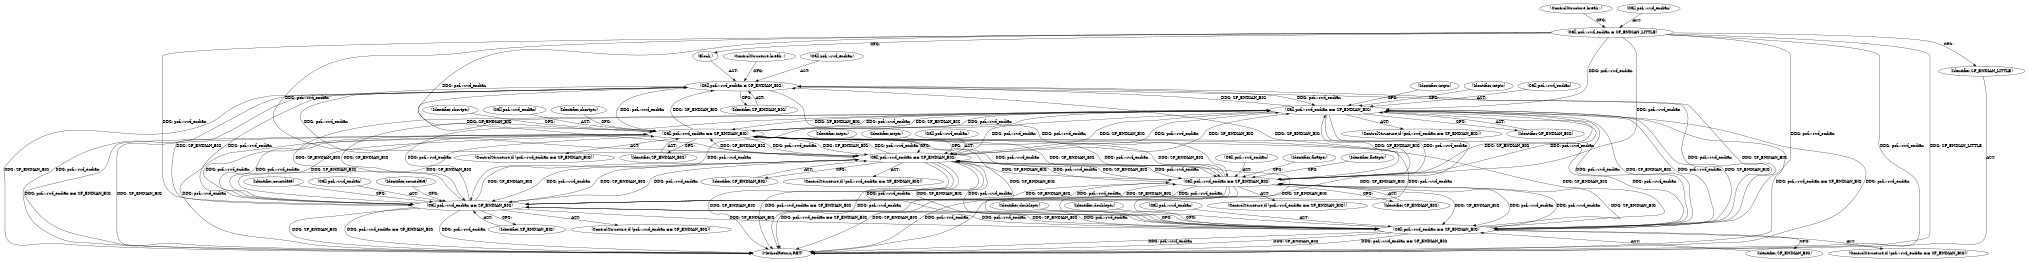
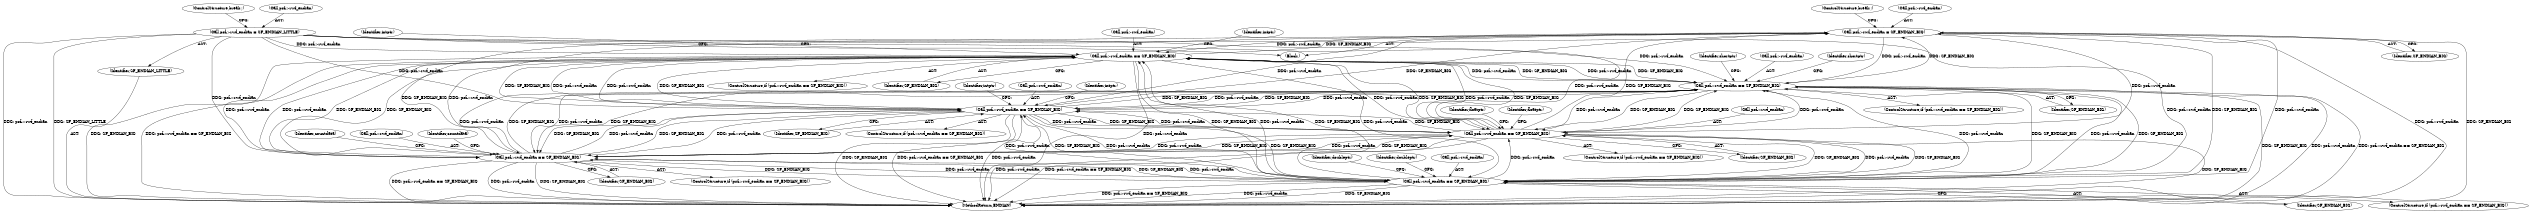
edge "(Call,psf->rwf_endian = SF_ENDIAN_LITTLE)" -> "(Identifier,SF_ENDIAN_LITTLE)": label "CFG: " -> "AST: "
edge "(Block,)" -> "(Call,psf->rwf_endian = SF_ENDIAN_BIG)": reversed
node "(MethodReturn,RET)": label "(MethodReturn,RET)" -> "(MethodReturn,ENDIAN)"
